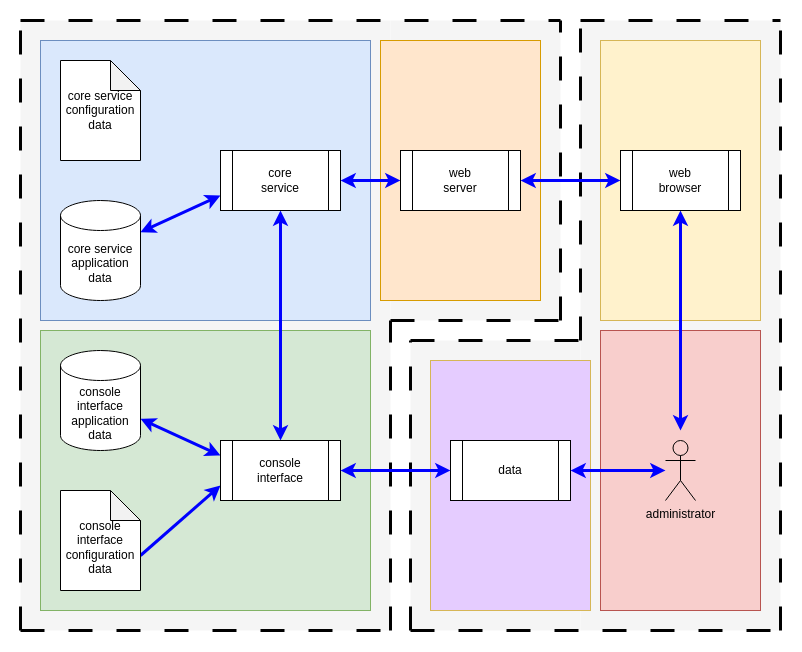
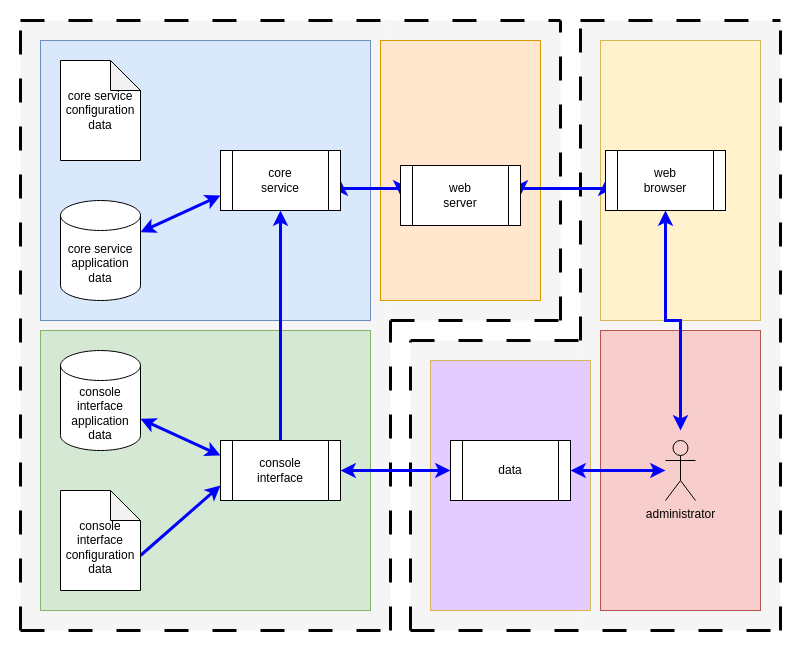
node "web server": moved (461, 181) -> (461, 196)
node "web browser": moved (681, 181) -> (666, 181)
edge "core service" -- "console interface": arrowhead classic -> none
